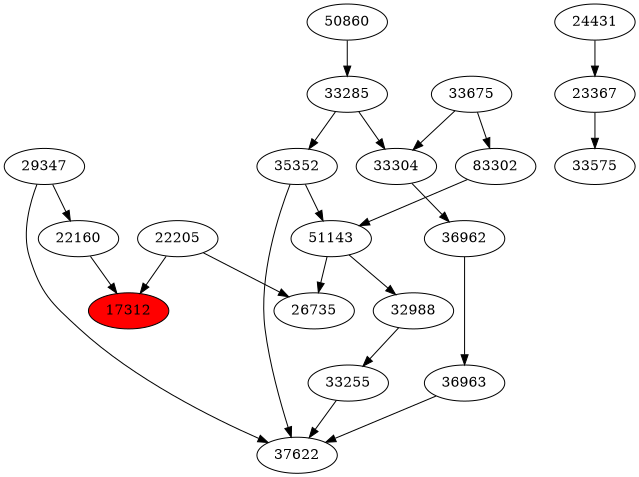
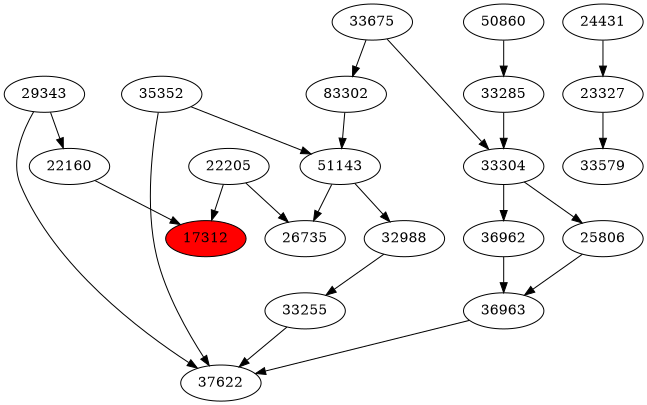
node "23367": label "23367" -> "23327"
edge "33285" -> "35352": removed
node "29347": label "29347" -> "29343"
node "33575": label "33575" -> "33579"
node "25806": added
